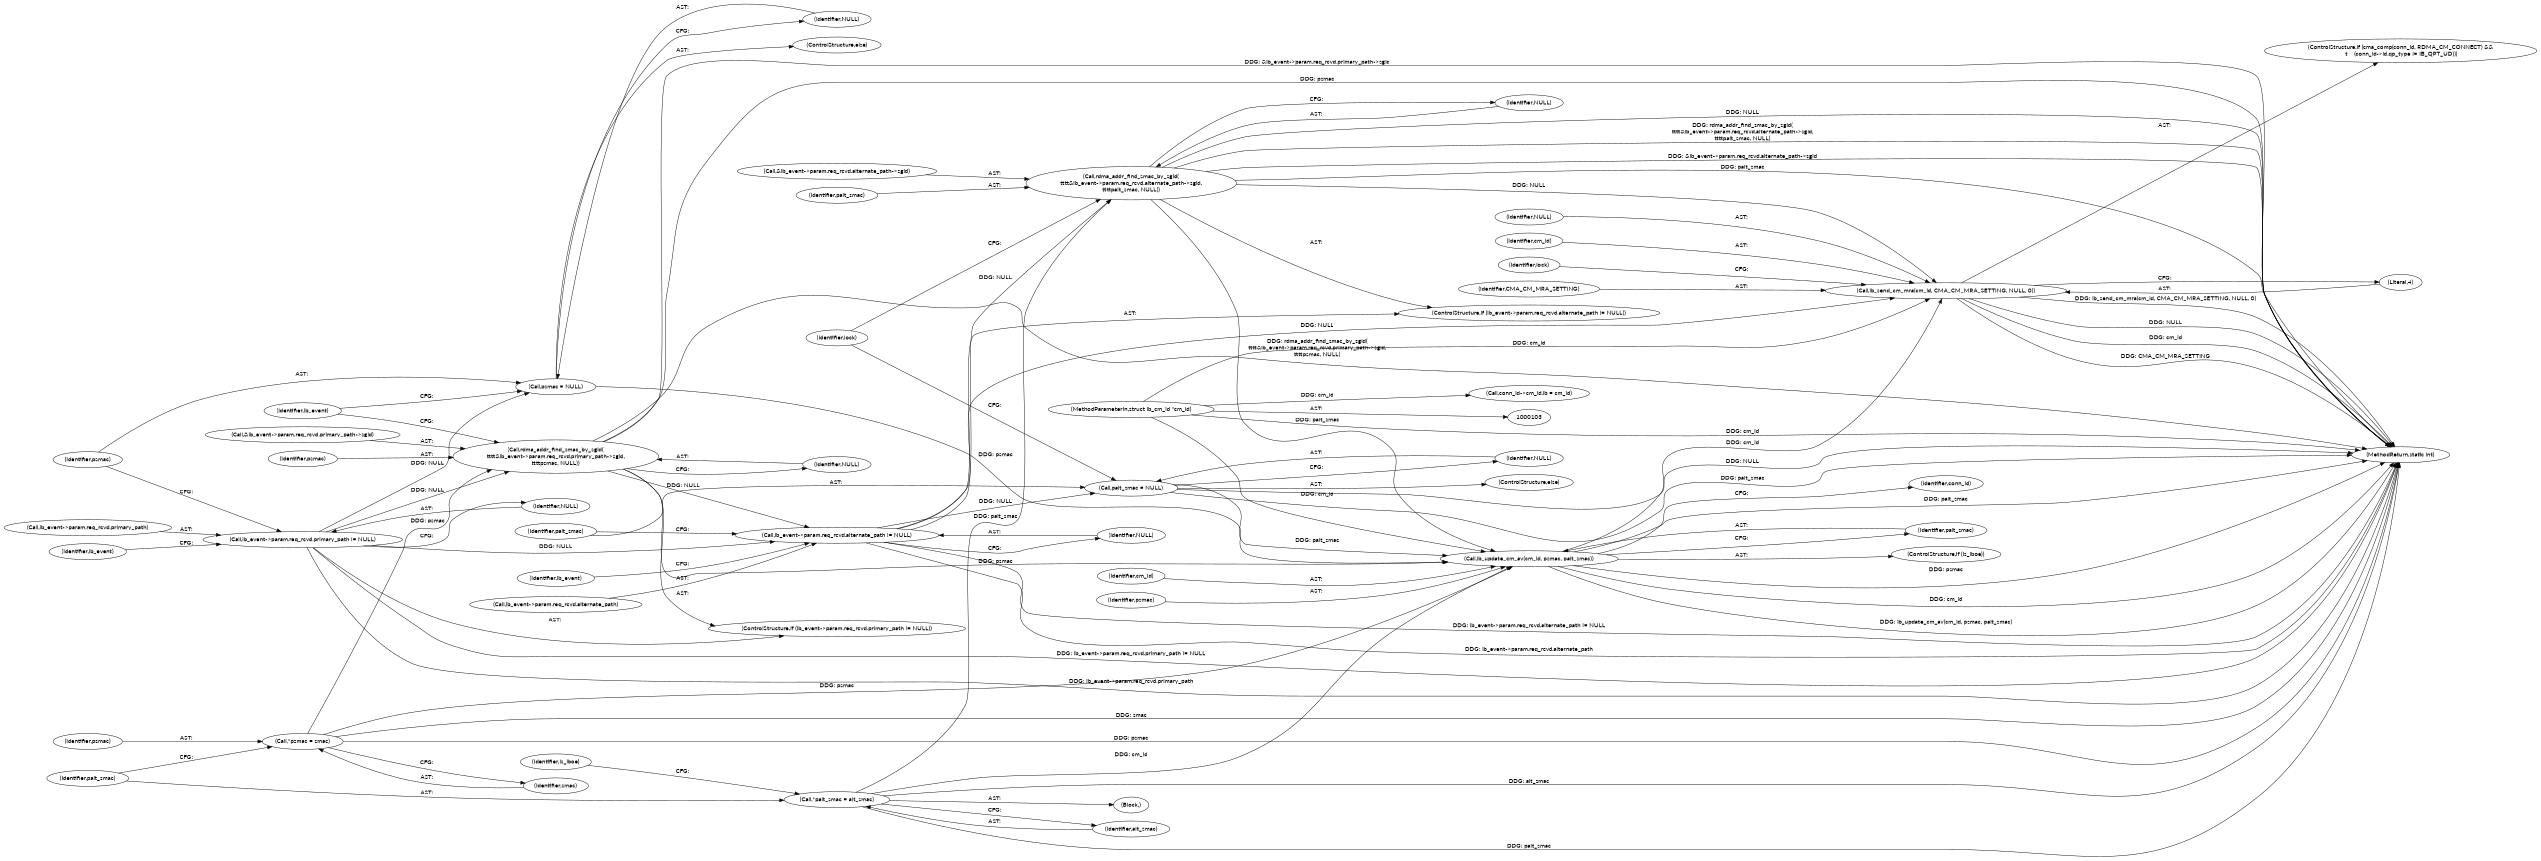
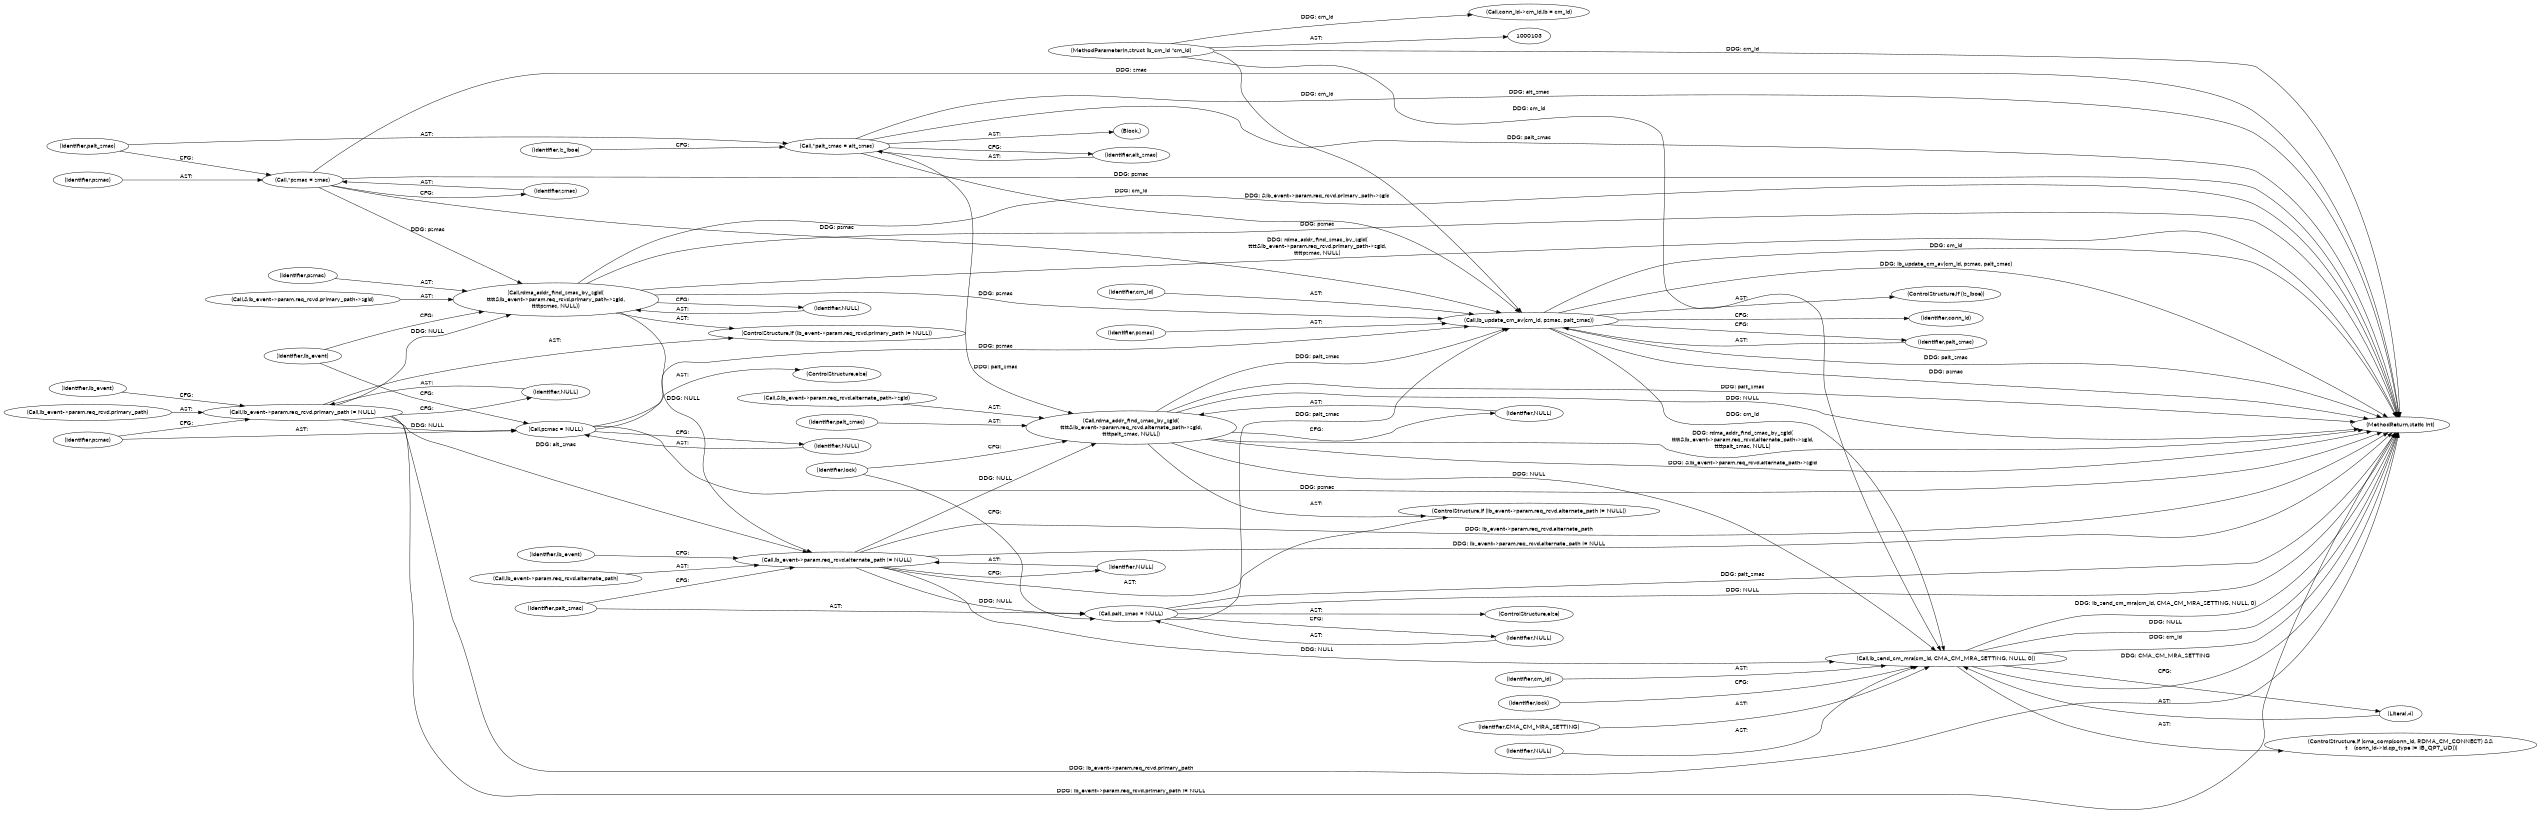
edge "(Call,psmac = NULL)" -> "(MethodReturn,static int)": added, label "DDG: psmac"
edge "(Call,ib_event->param.req_rcvd.primary_path != NULL)" -> "(Call,ib_event->param.req_rcvd.alternate_path != NULL)": label "DDG: NULL" -> "DDG: alt_smac"
